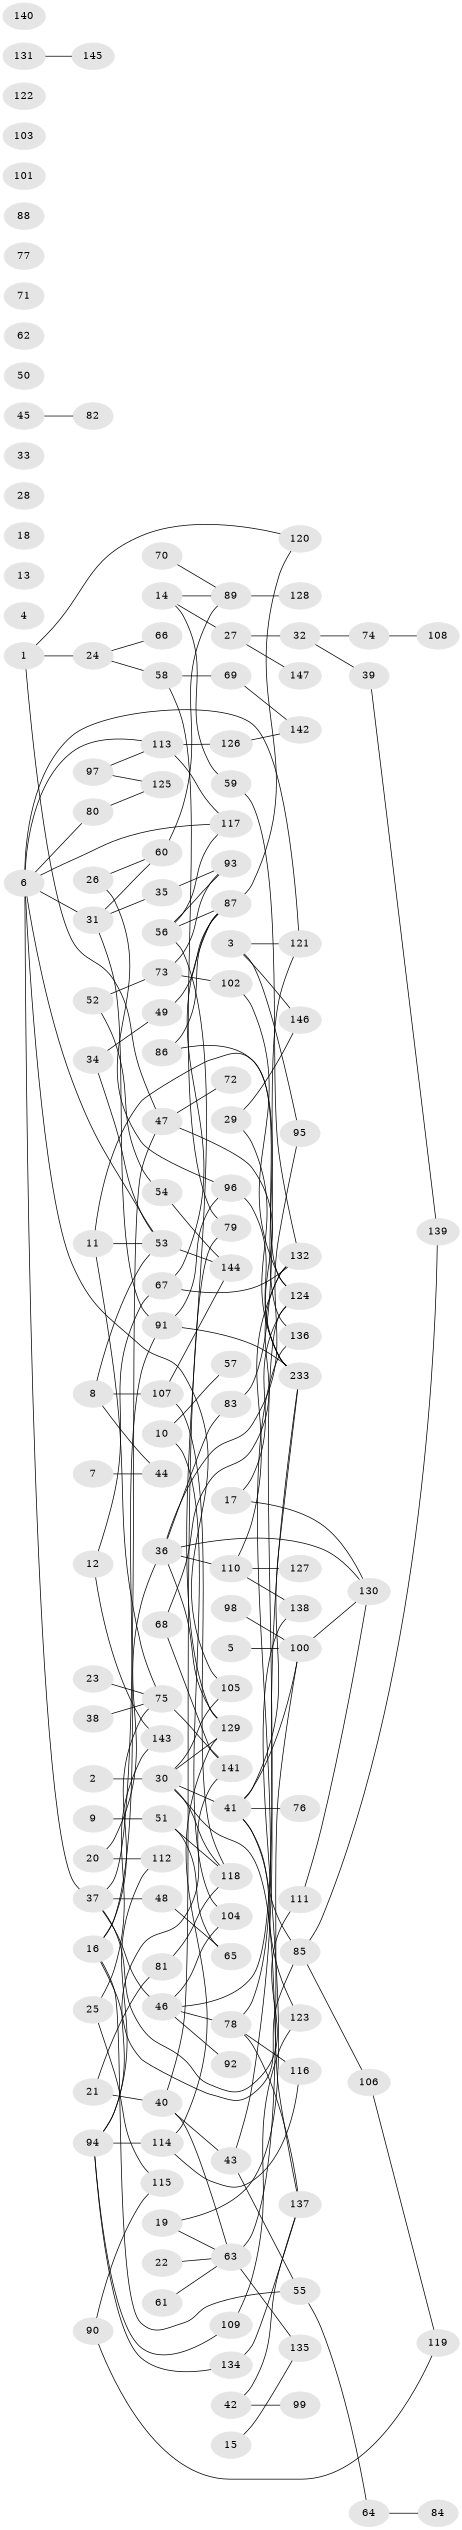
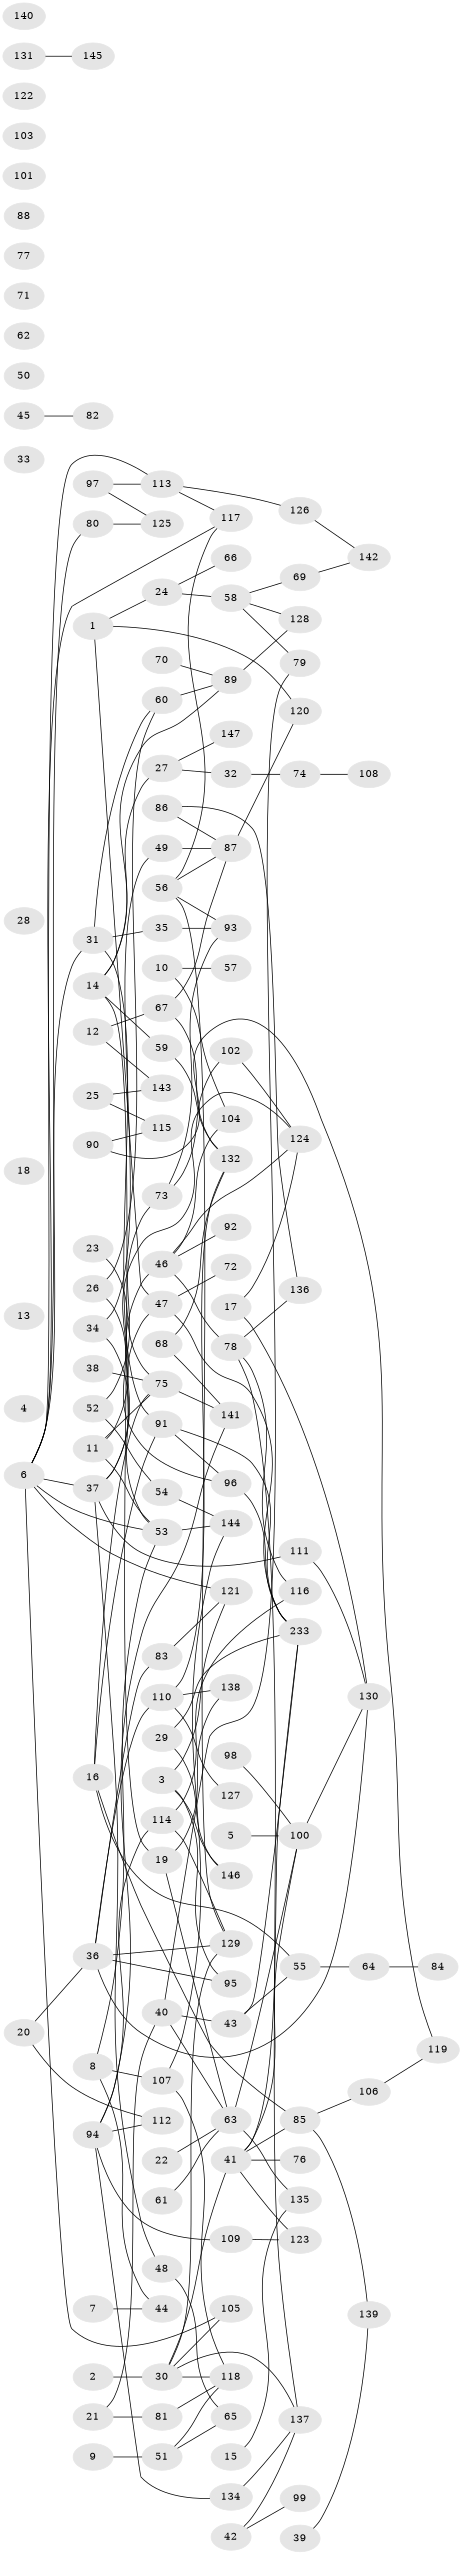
edge "58" -- "128": added
edge "32" -- "39": removed
edge "14" -- "19": added
